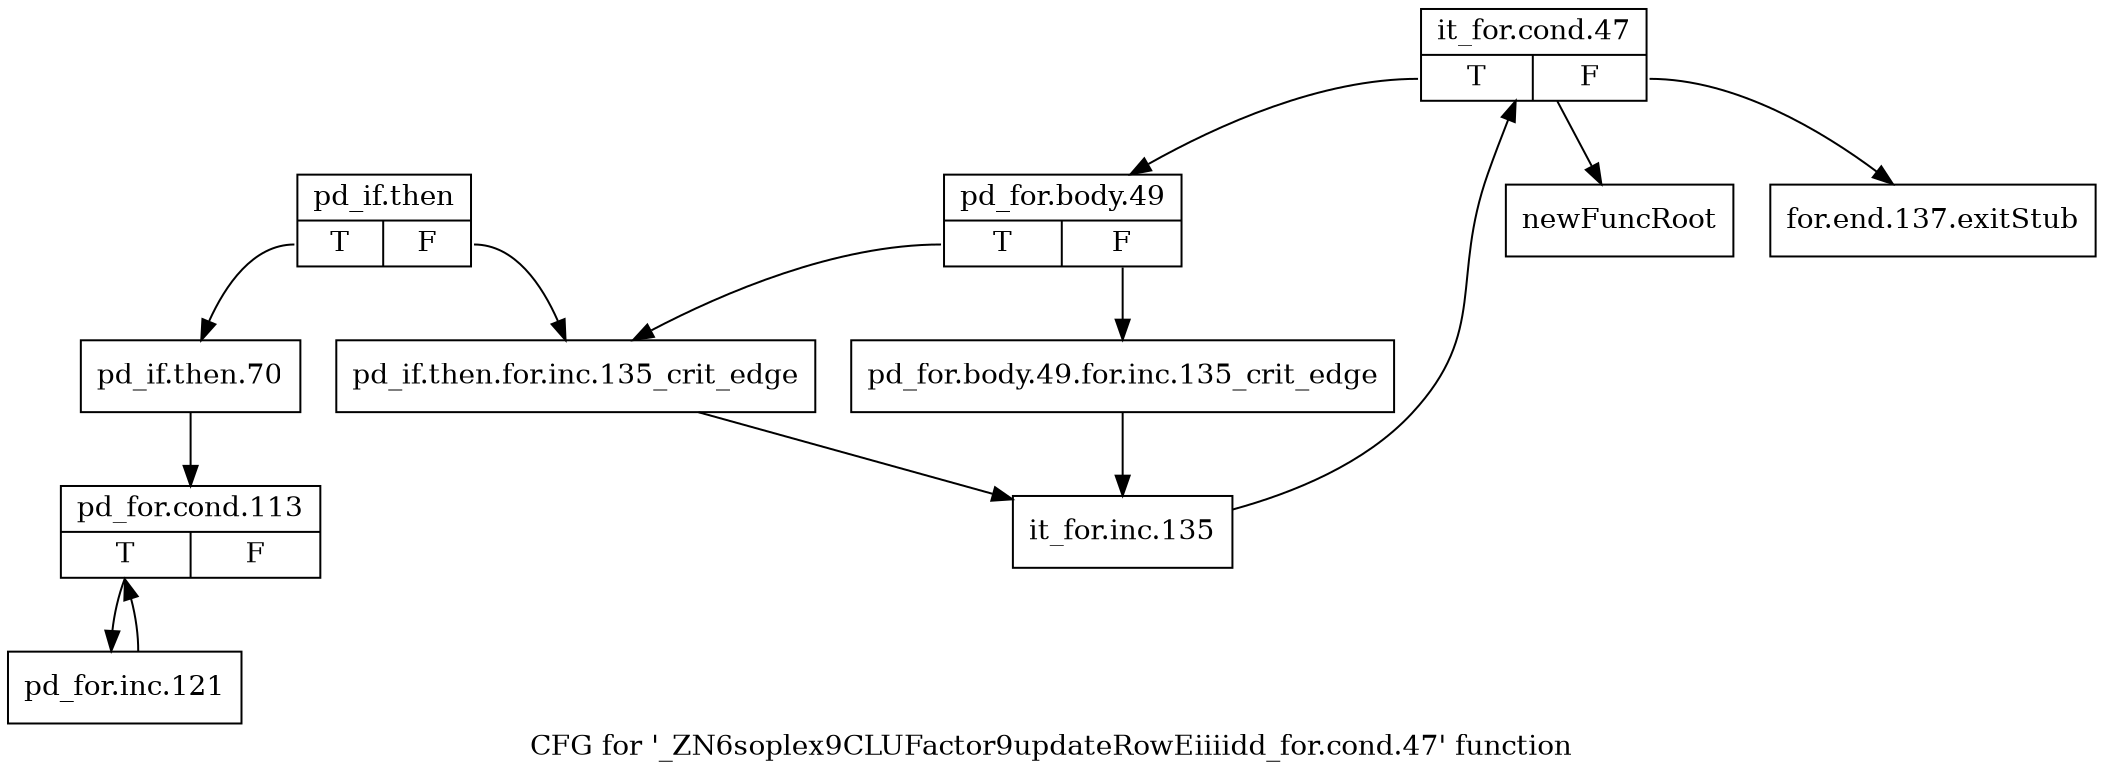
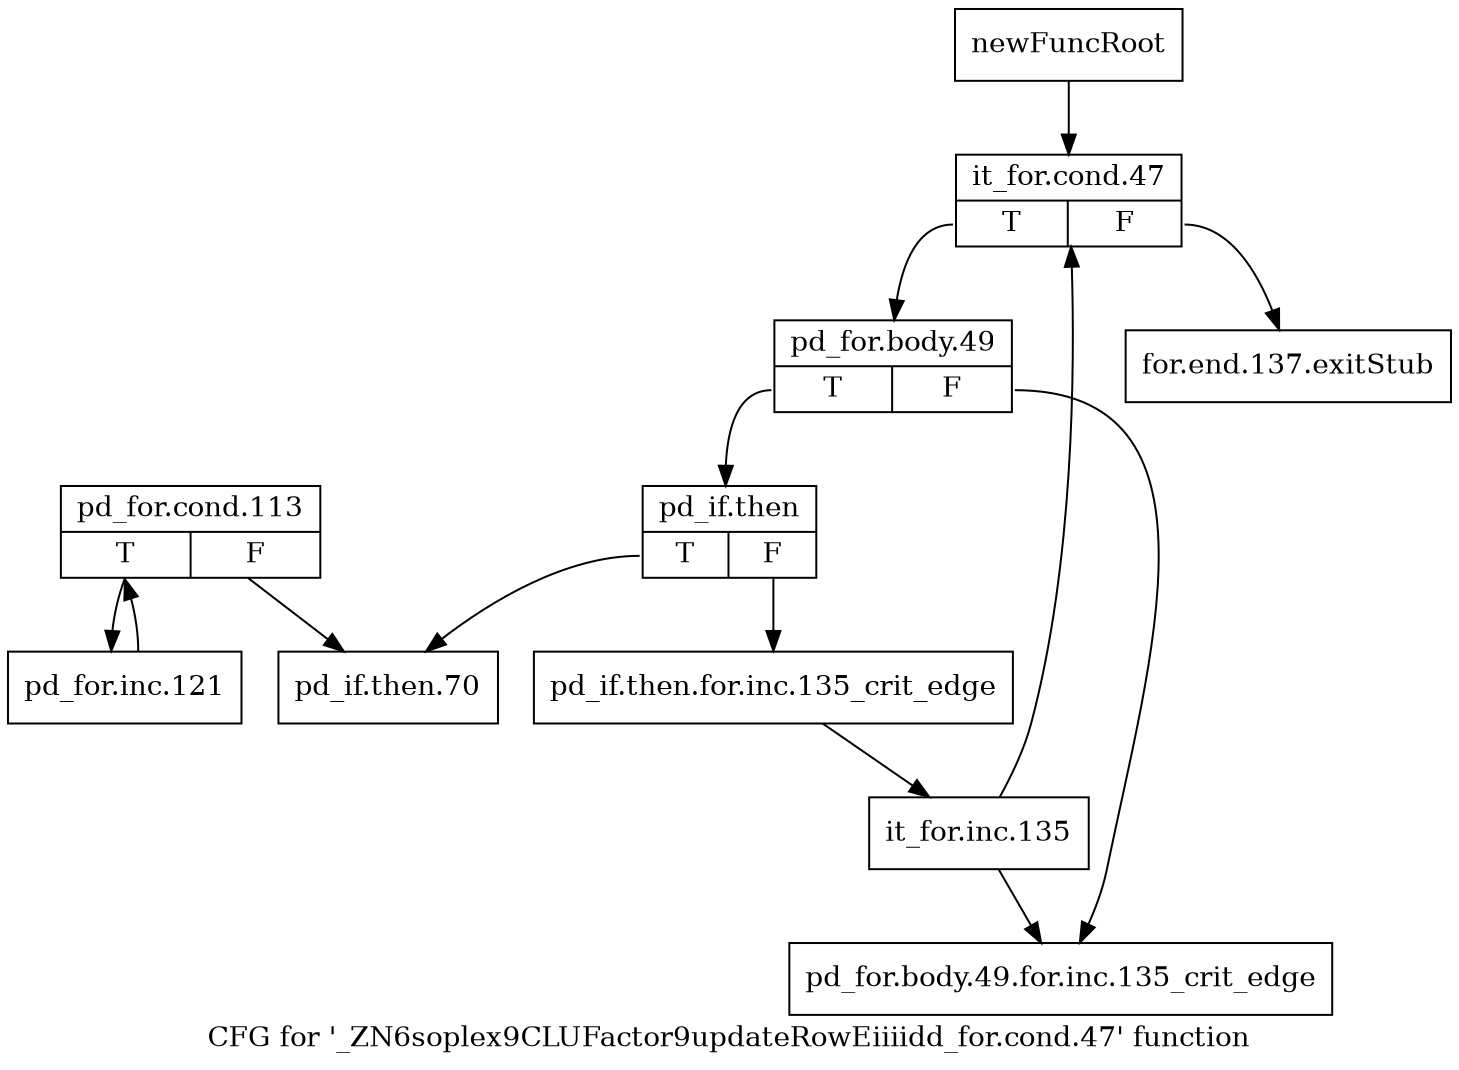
edge "it_for.cond.47" -> "newFuncRoot": reversed
edge "pd_for.body.49" -> "pd_if.then.for.inc.135_crit_edge": now "pd_for.body.49" -> "pd_if.then"
edge "pd_if.then.70" -> "pd_for.cond.113": reversed
edge "pd_for.body.49.for.inc.135_crit_edge" -> "it_for.inc.135": reversed
